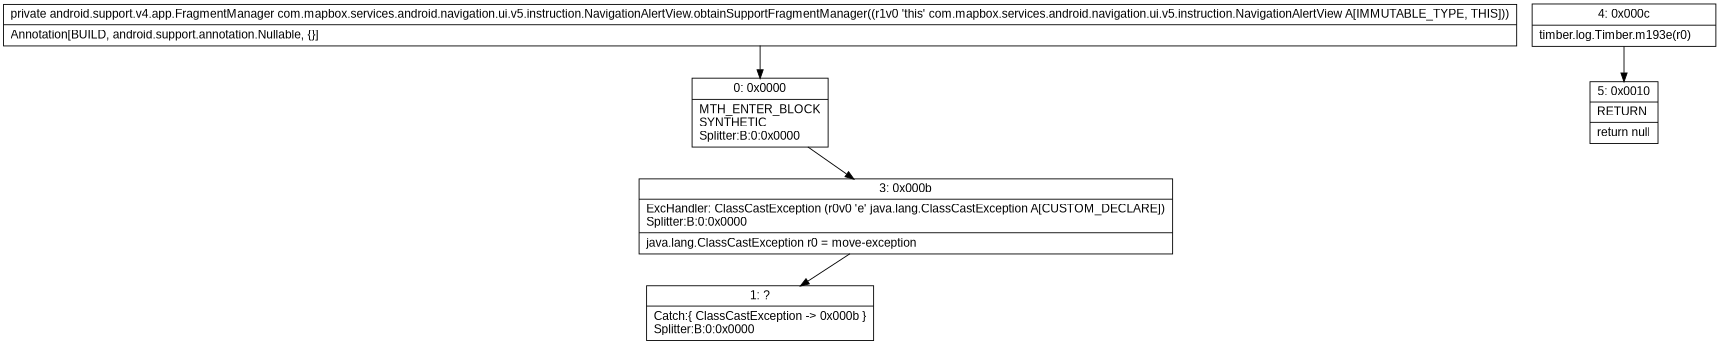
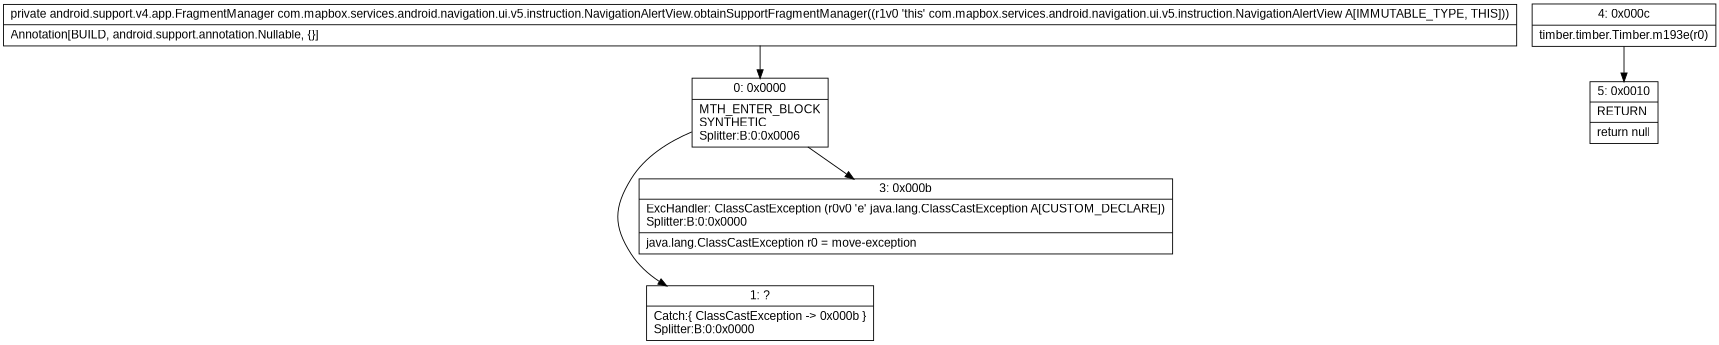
node "4: 0x000c": text "timber.log.Timber.m193e(r0)" -> "timber.timber.Timber.m193e(r0)"
node "0: 0x0000": text "Splitter:B:0:0x0000" -> "Splitter:B:0:0x0006"
edge "3: 0x000b" -> "1: ?": now "0: 0x0000" -> "1: ?"
